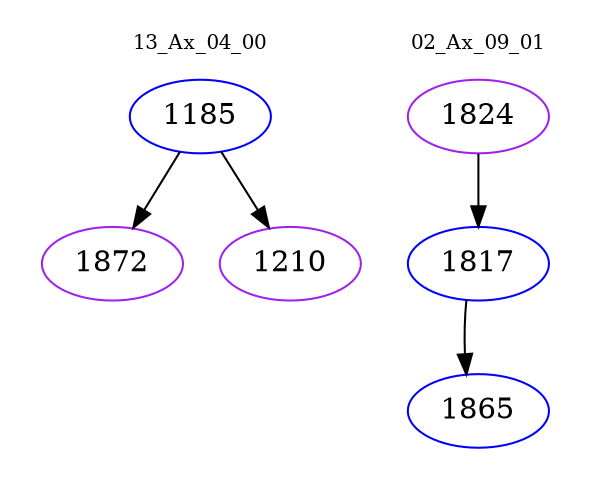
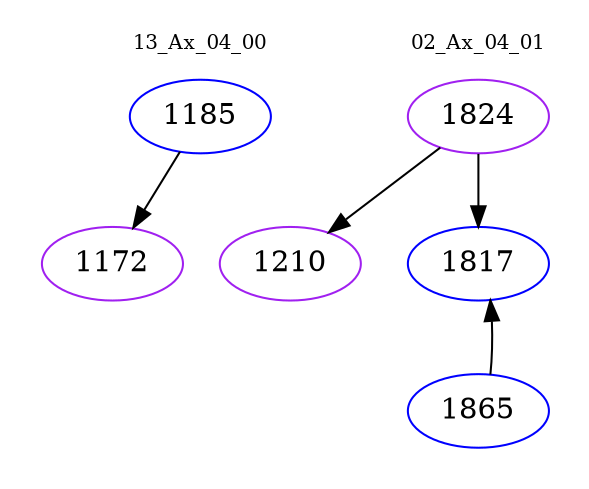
cluster "02_Ax_09_01": label "02_Ax_09_01" -> "02_Ax_04_01"
edge "1185" -> "1210": now "1824" -> "1210"
node "1872": label "1872" -> "1172"
edge "1817" -> "1865": reversed
